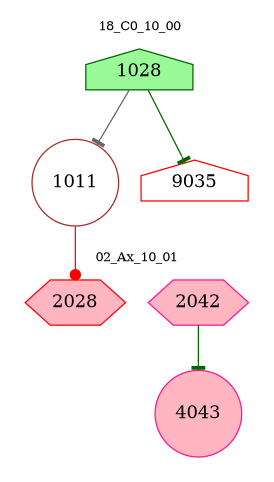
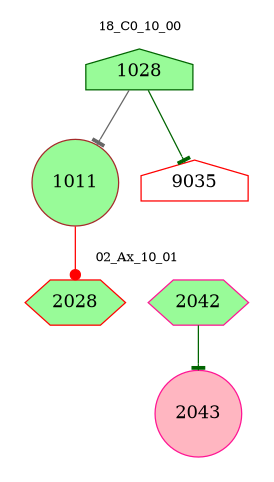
node "1011": fillcolor white -> palegreen
node "2028": fillcolor lightpink -> palegreen
node "2042": fillcolor lightpink -> palegreen
node "4043": label "4043" -> "2043"
